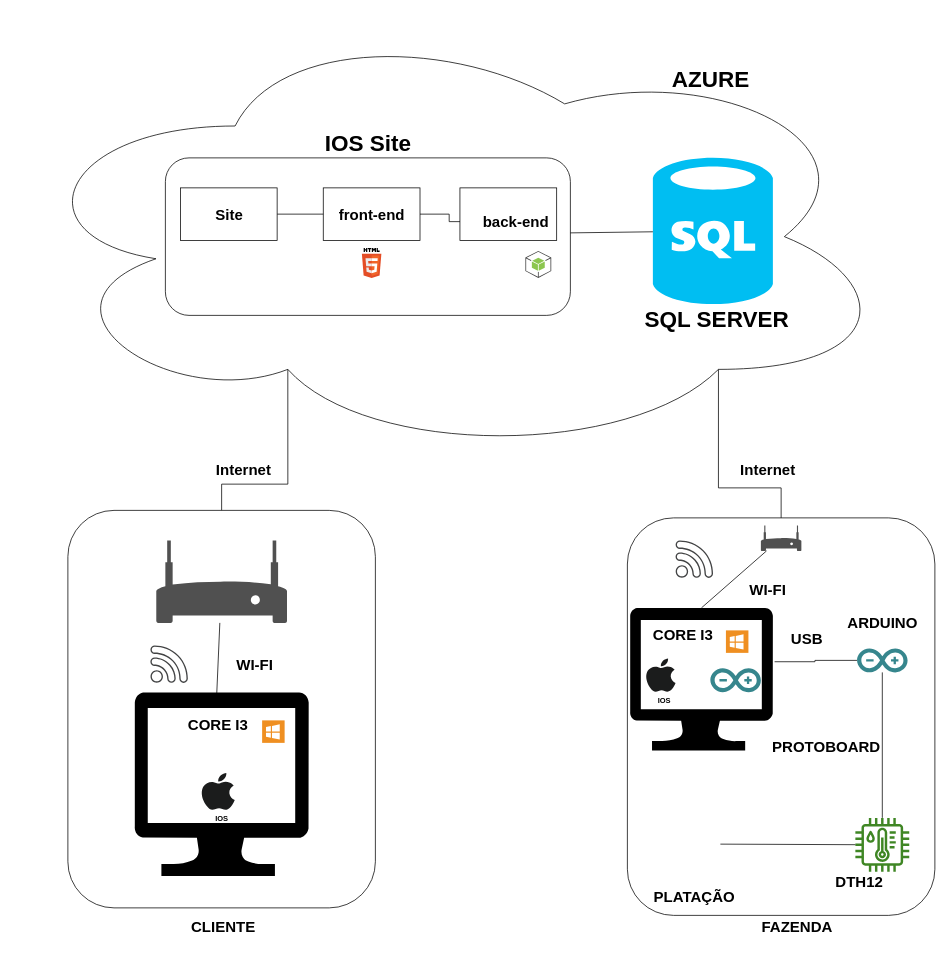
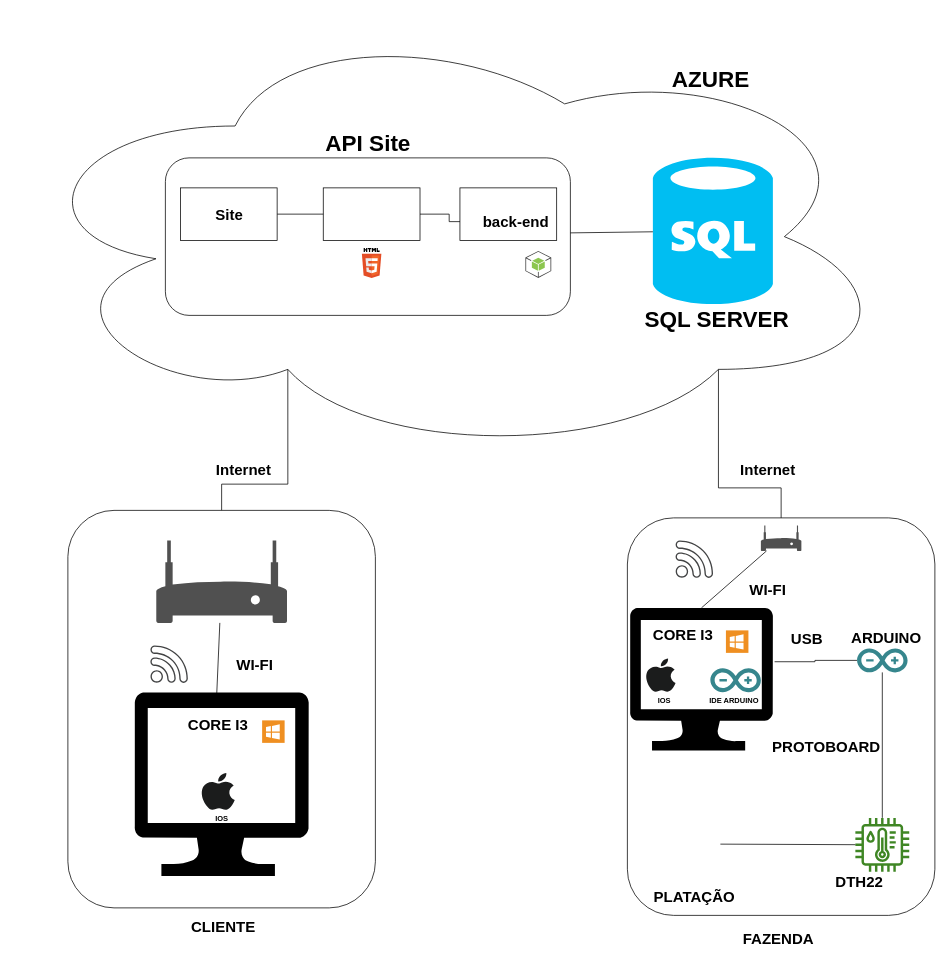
node "IOS Site": label "IOS Site" -> "API Site"
node "front-end": removed
node "ARDUINO": moved (882, 622) -> (886, 637)
node "IDE ARDUINO": added
node "DTH12": label "DTH12" -> "DTH22"
node "FAZENDA": moved (797, 927) -> (778, 938)
